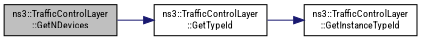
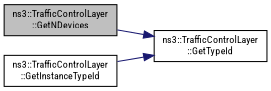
edge "ns3::TrafficControlLayer ::GetTypeId" -> "ns3::TrafficControlLayer ::GetInstanceTypeId": reversed
